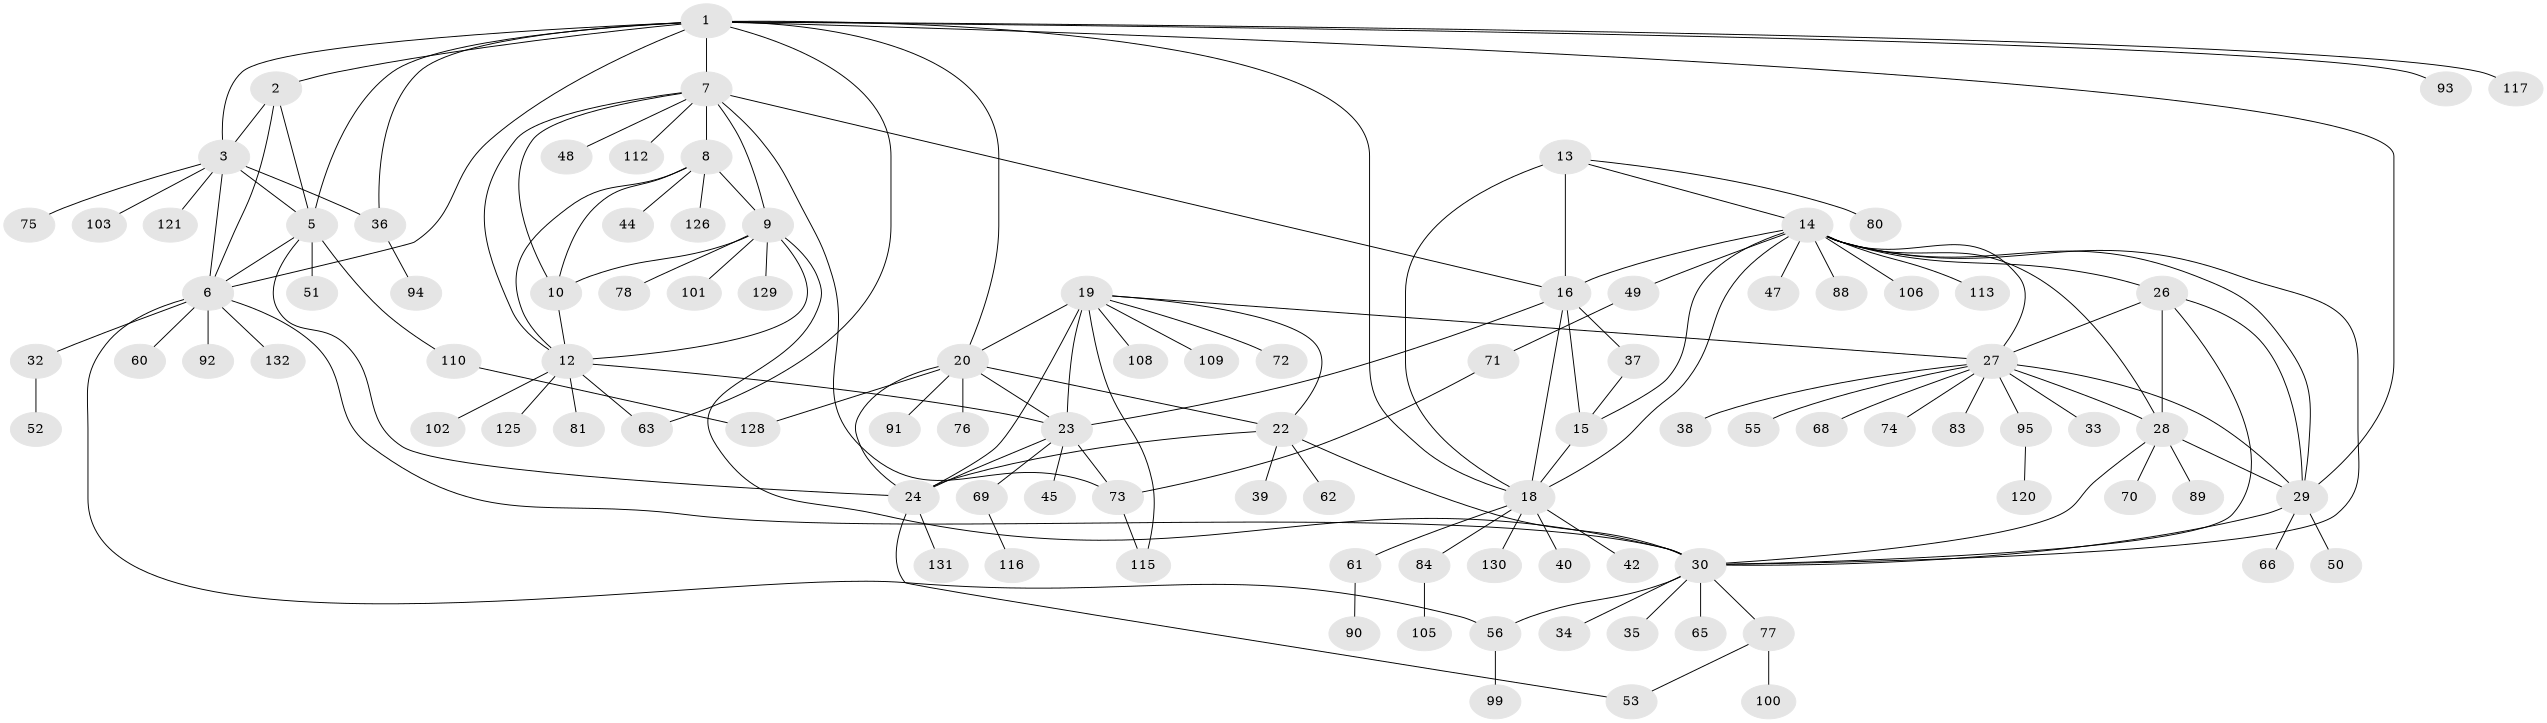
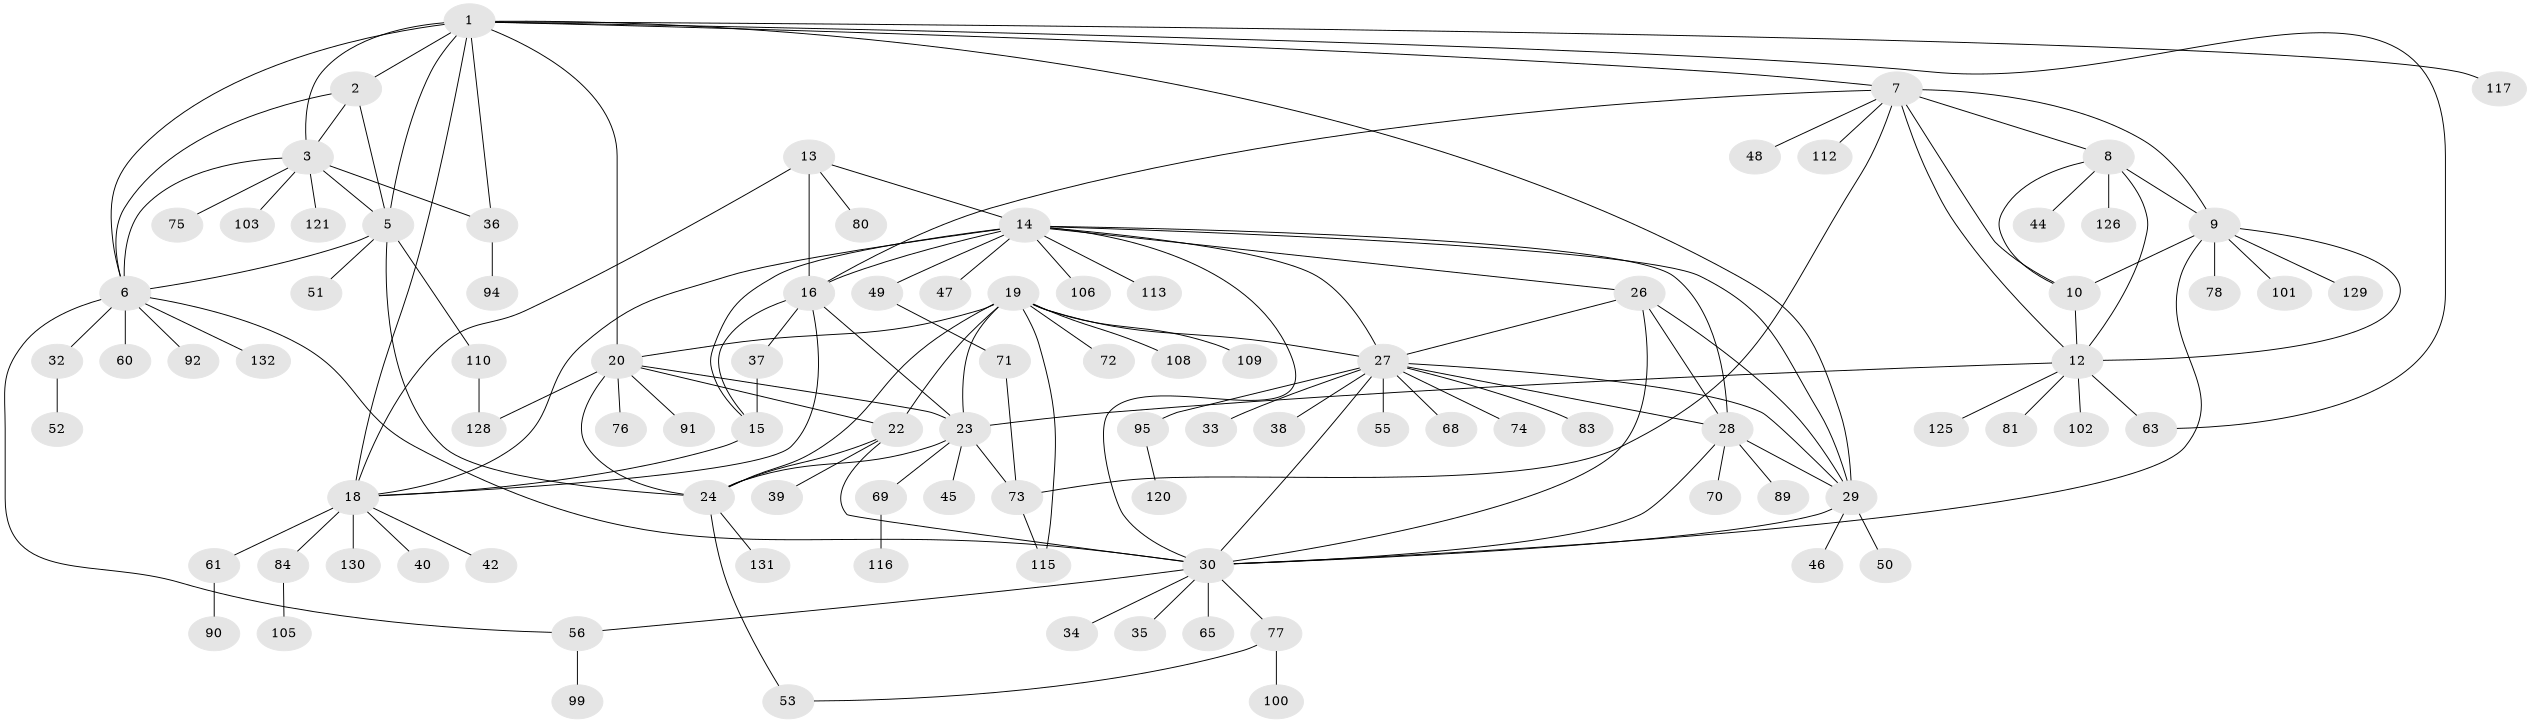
node "93": removed
node "88": removed
edge "27" -- "30": added
node "62": removed
node "66": label "66" -> "46"
